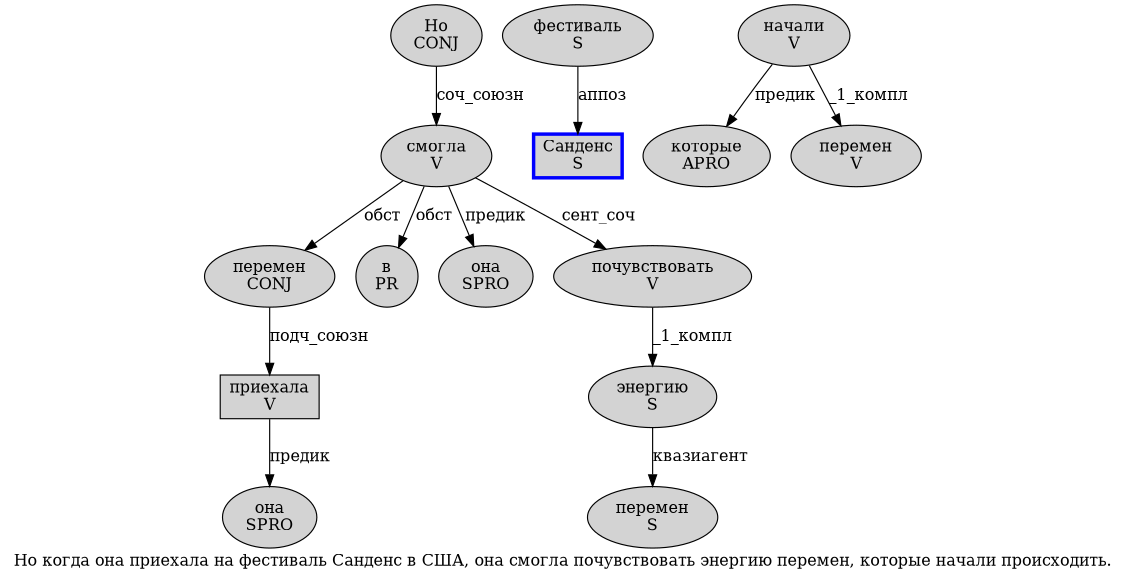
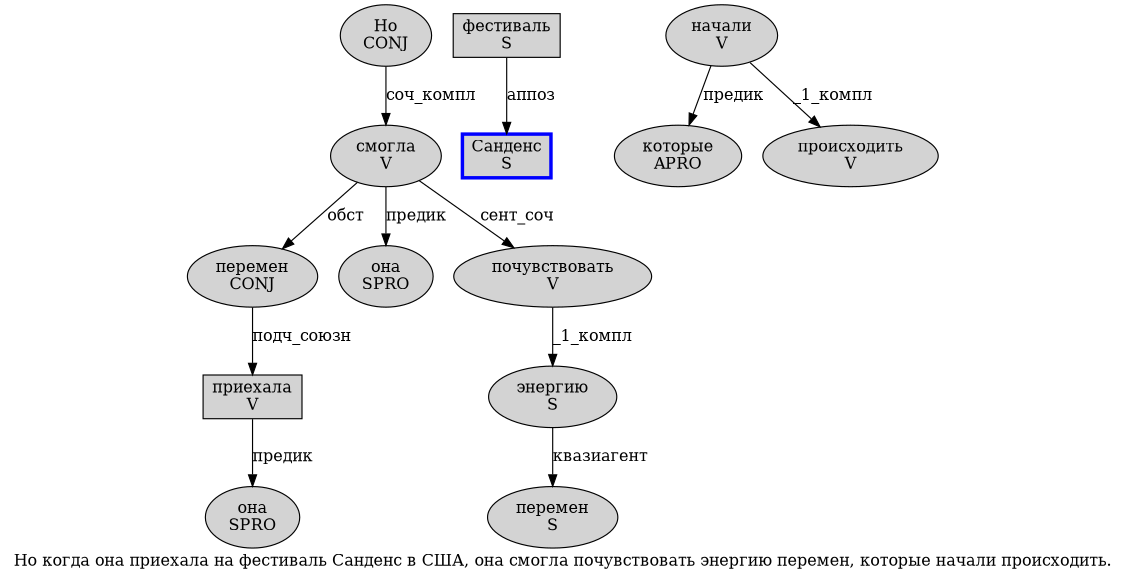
node "фестиваль S": shape ellipse -> box
edge "Но CONJ" -> "смогла V": label "соч_союзн" -> "соч_компл"
node "перемен V": label "перемен V" -> "происходить V"
node "в PR": removed
